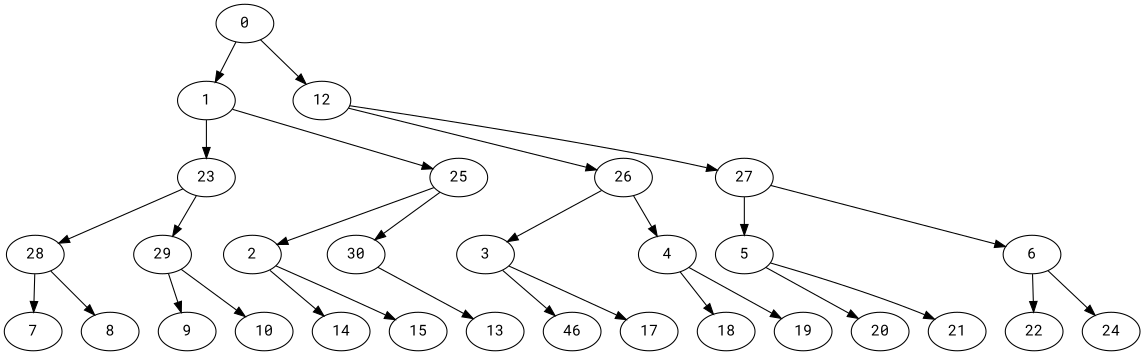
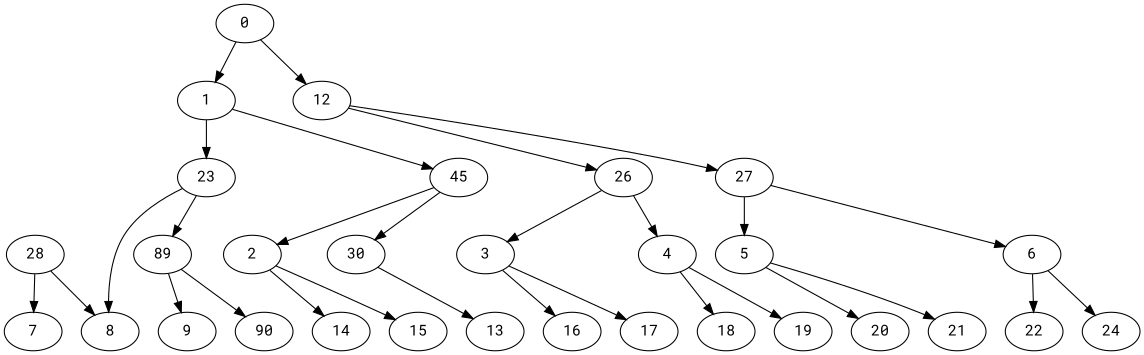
node "25": label "25" -> "45"
edge "23" -> "28": now "23" -> "8"
node "29": label "29" -> "89"
node "10": label "10" -> "90"
node "46": label "46" -> "16"
